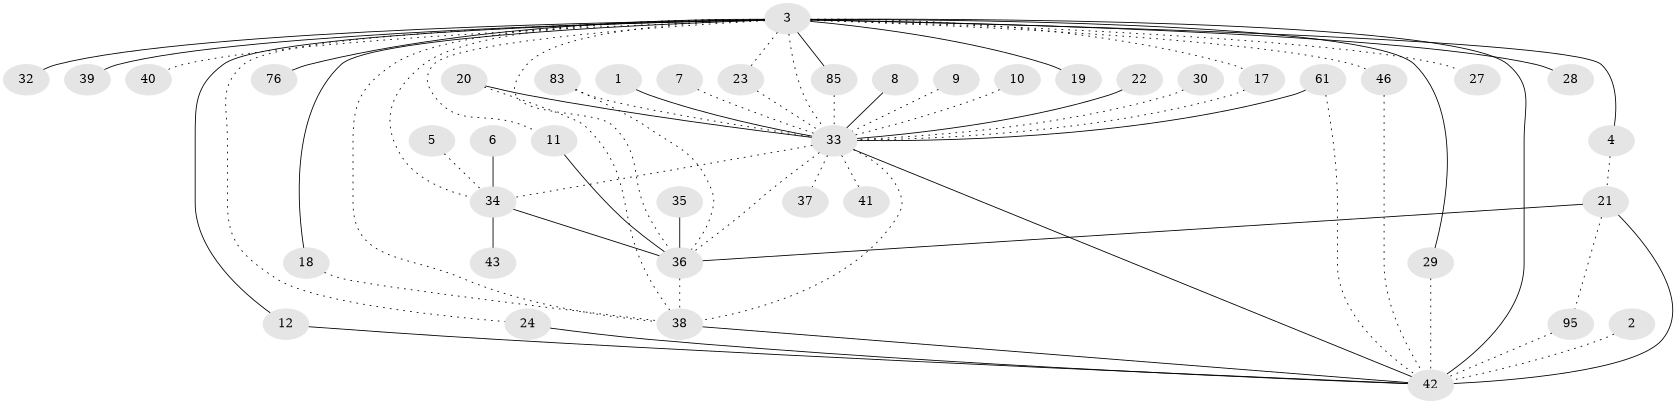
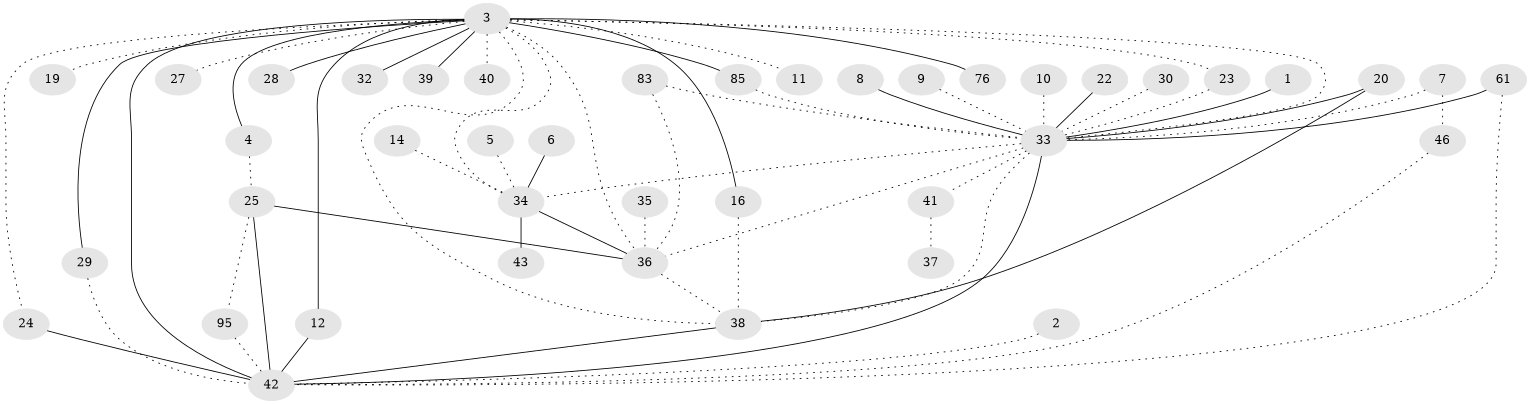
edge "3" -- "19": style solid -> dotted
edge "3" -- "46": now "7" -- "46"
node "17": removed
node "14": added
edge "20" -- "38": style dotted -> solid
edge "33" -- "37": now "41" -- "37"
node "21": label "21" -> "25"
edge "11" -- "36": removed
edge "35" -- "36": style solid -> dotted
node "18": label "18" -> "16"
